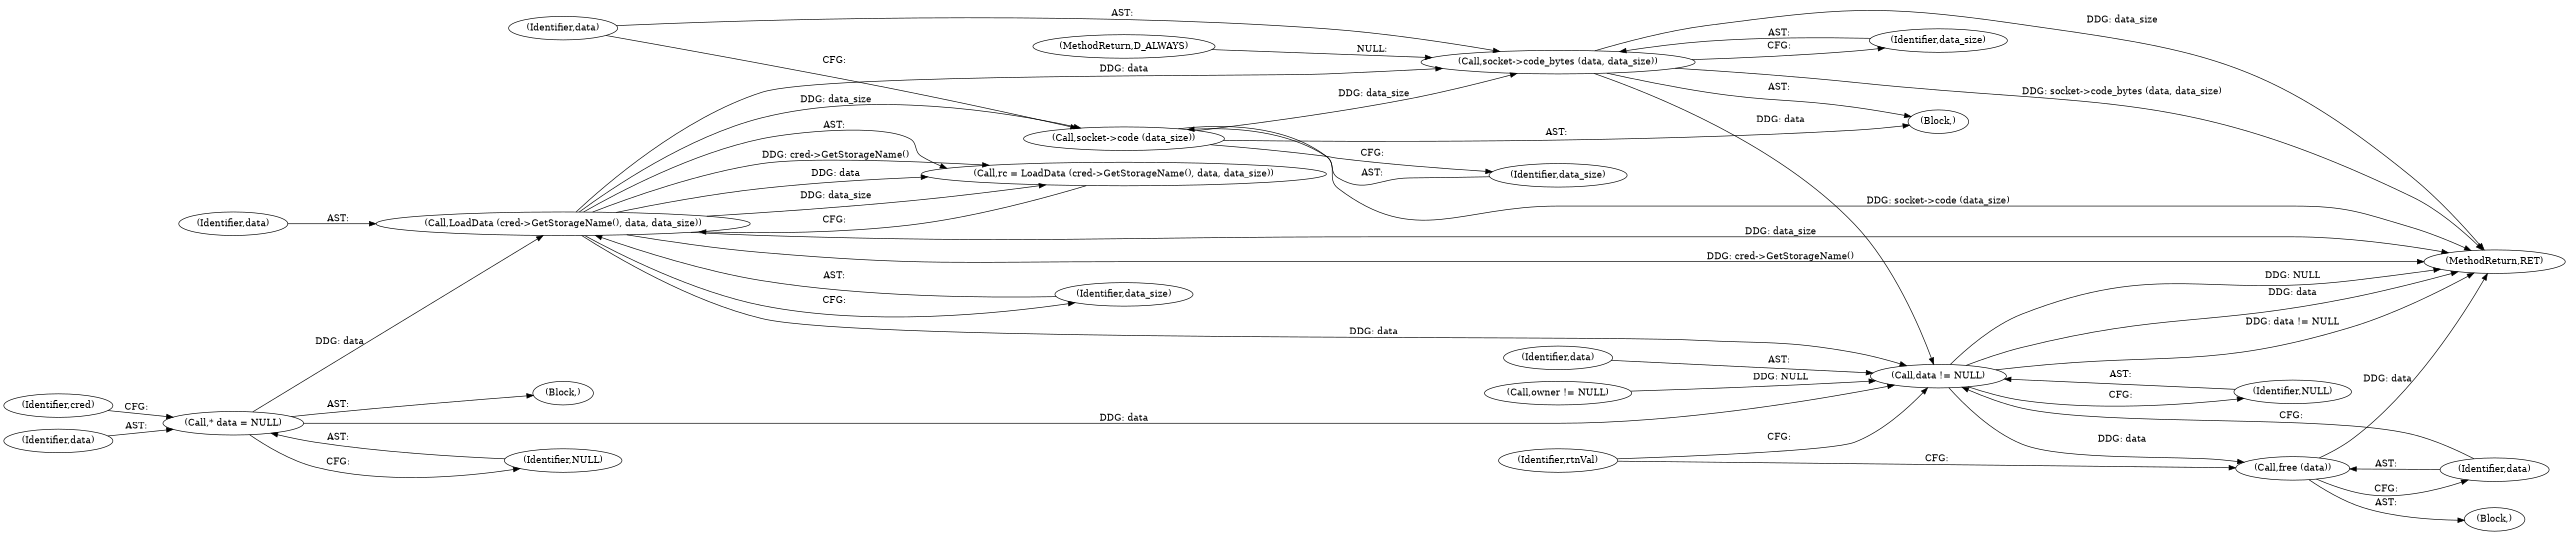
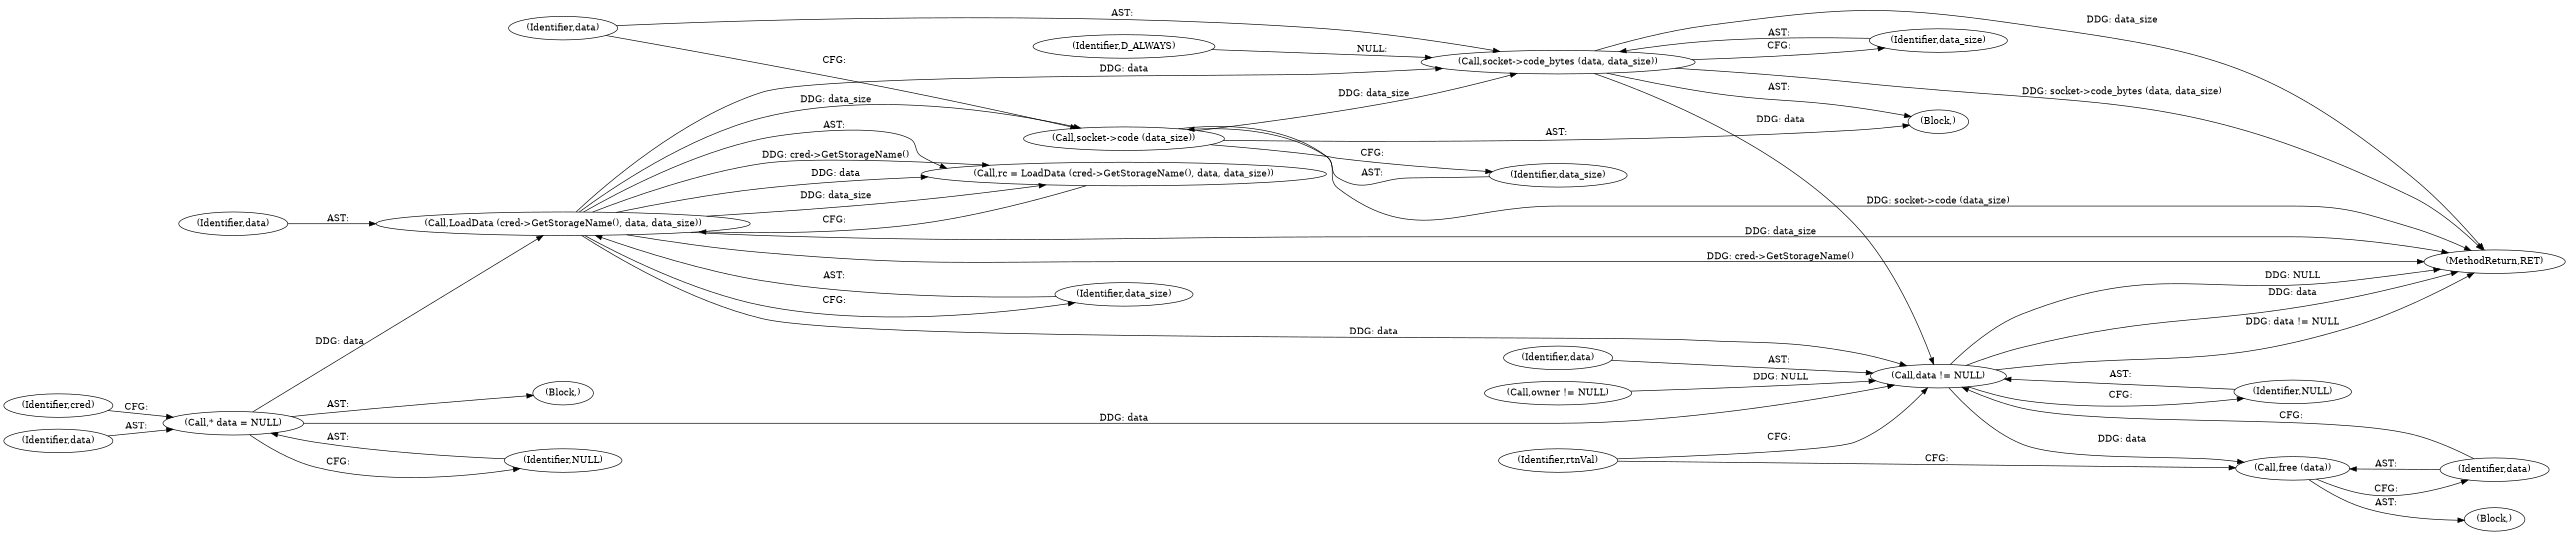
node "(MethodReturn,D_ALWAYS)": label "(MethodReturn,D_ALWAYS)" -> "(Identifier,D_ALWAYS)"
edge "(Call,free (data))" -> "(MethodReturn,RET)": removed, label "DDG: data"
